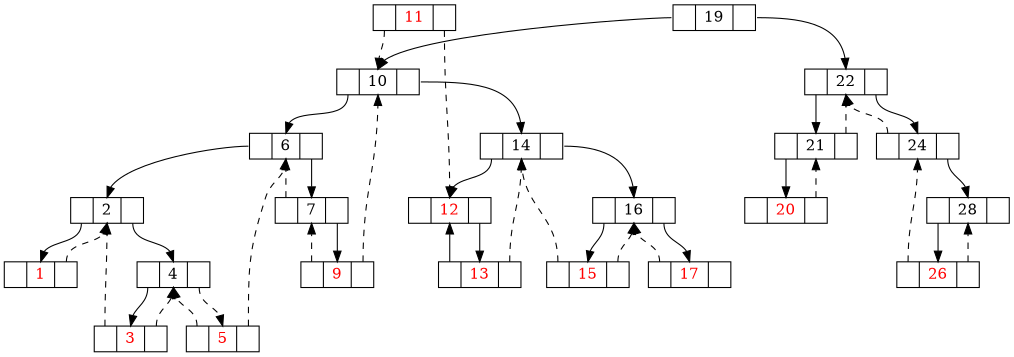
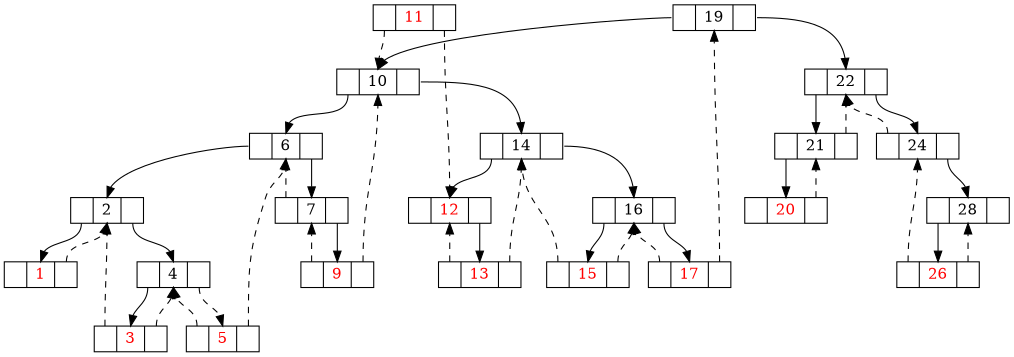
edge "17" -> "19": added
edge "13" -> "12": style solid -> dashed
